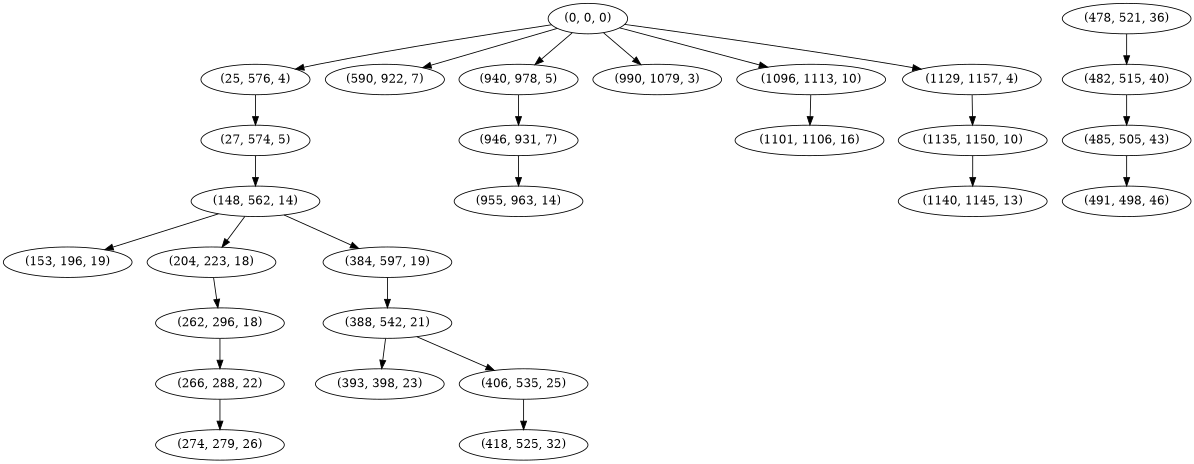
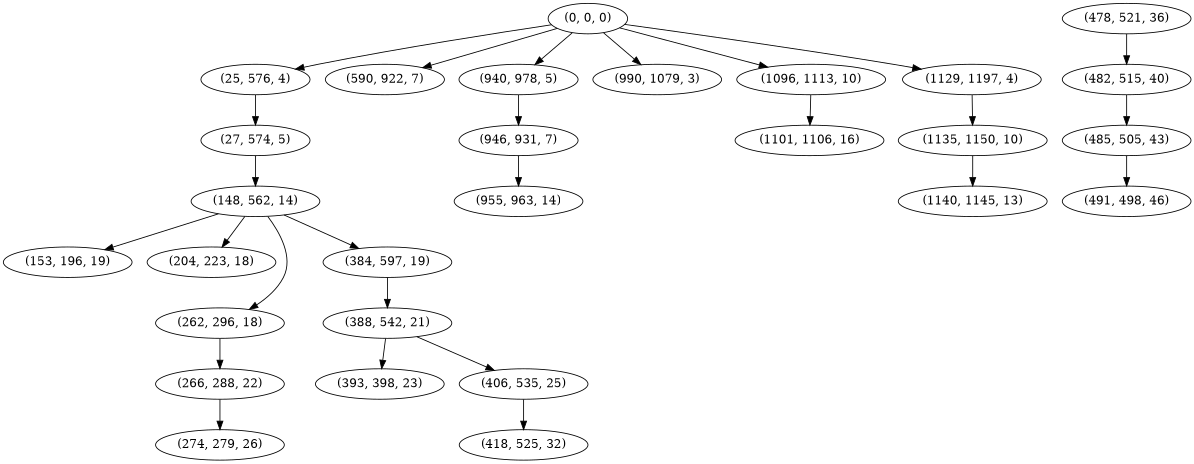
node "(1129, 1157, 4)": label "(1129, 1157, 4)" -> "(1129, 1197, 4)"
edge "(204, 223, 18)" -> "(262, 296, 18)": now "(148, 562, 14)" -> "(262, 296, 18)"
